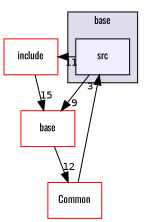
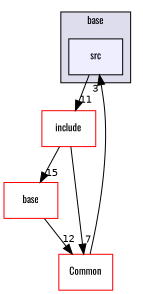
edge "src" -> "base": removed
edge "include" -> "Common": added
